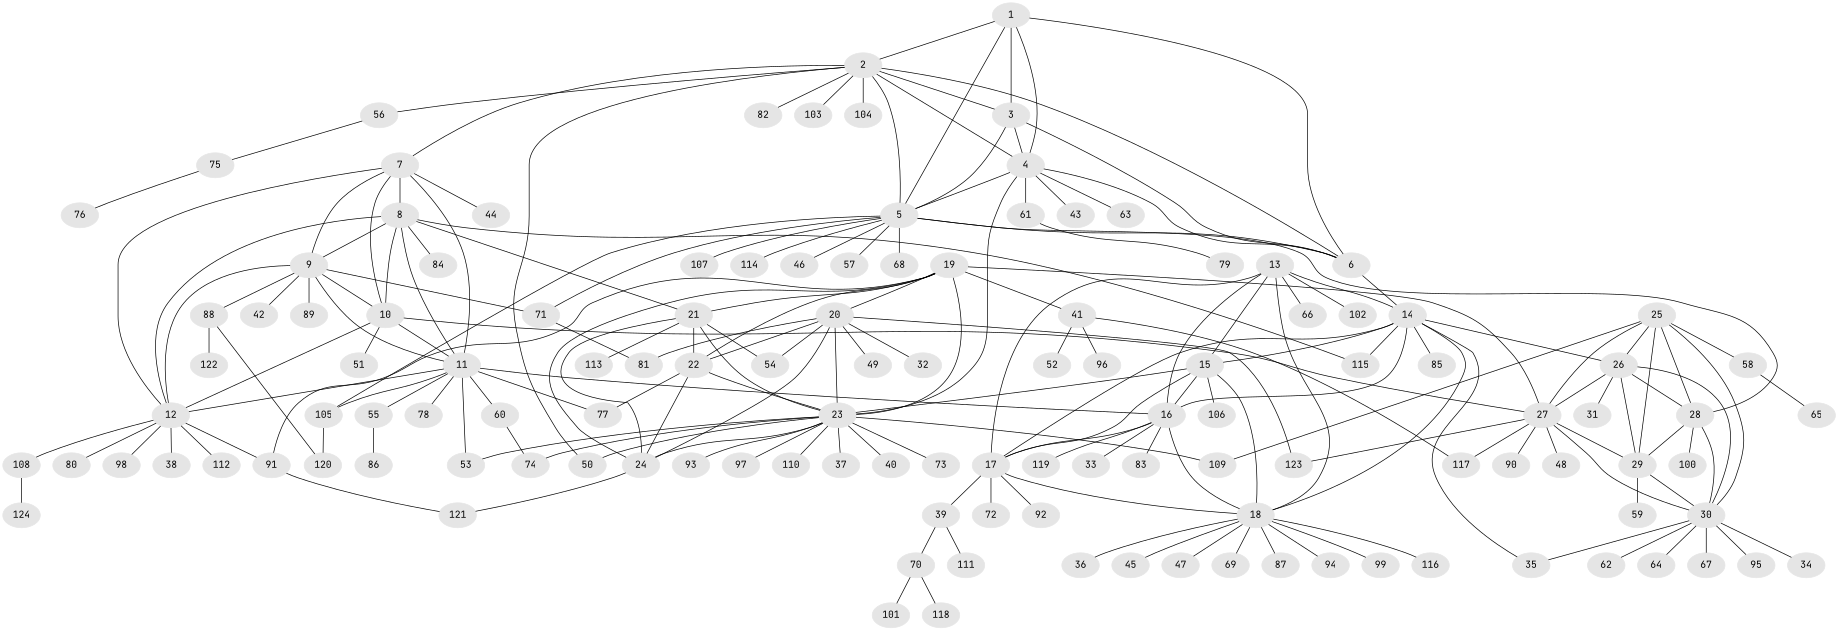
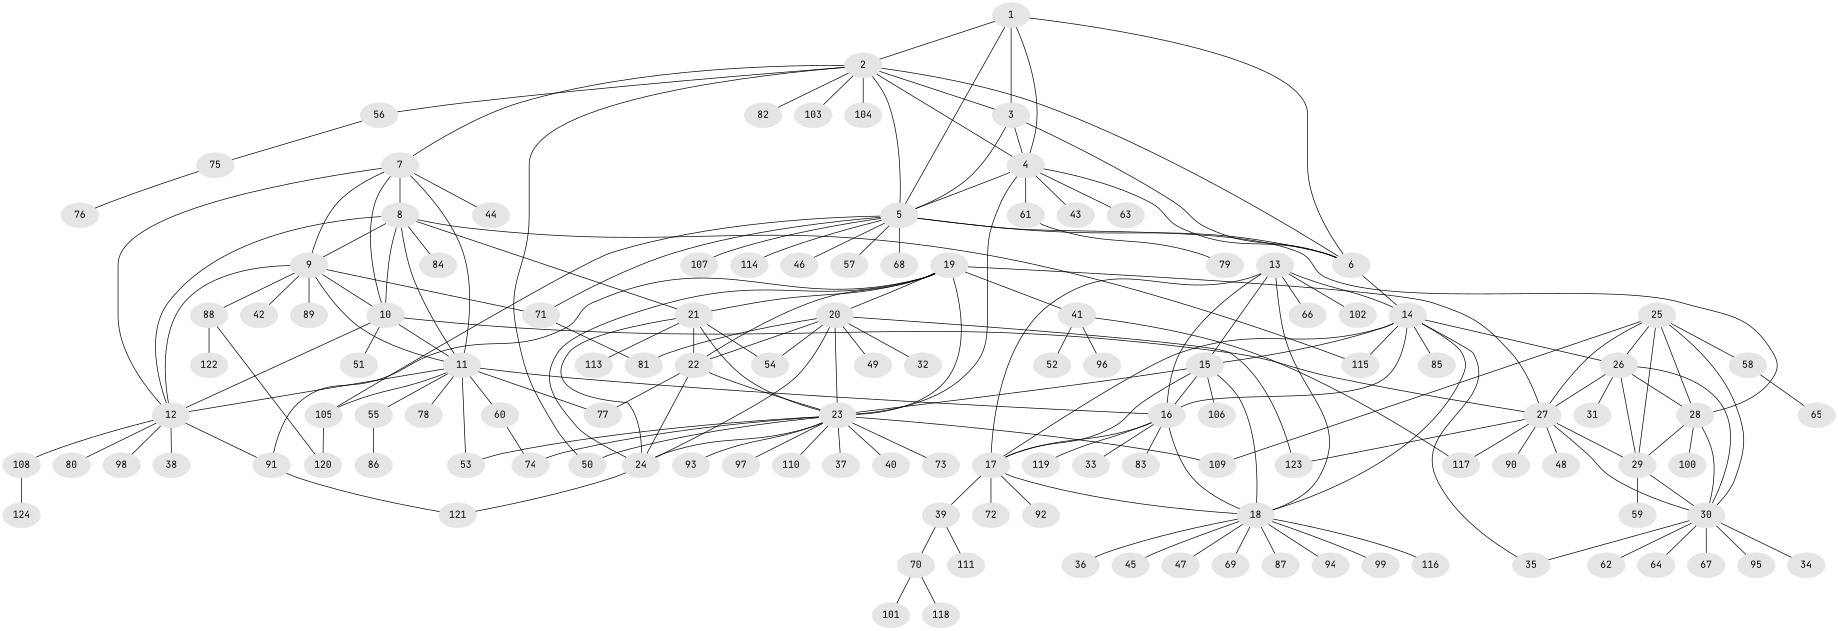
node "112": removed
